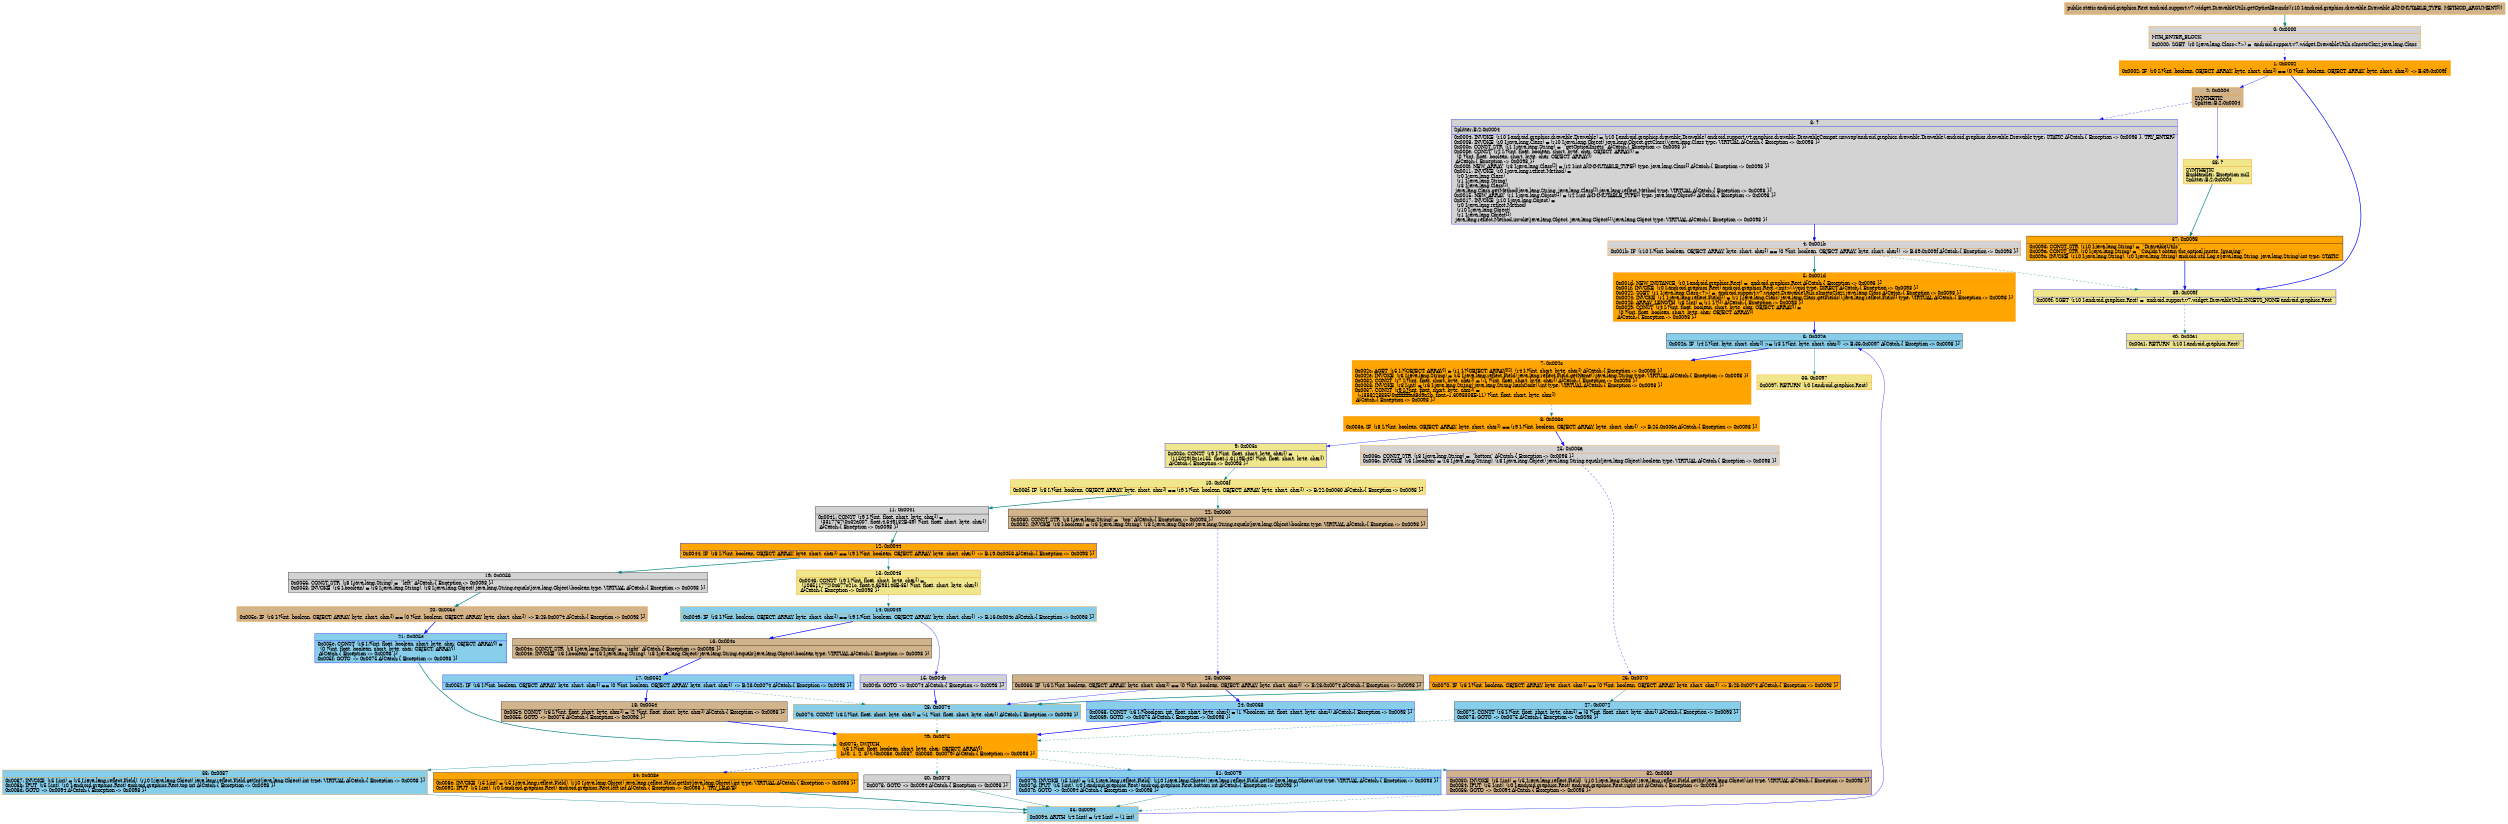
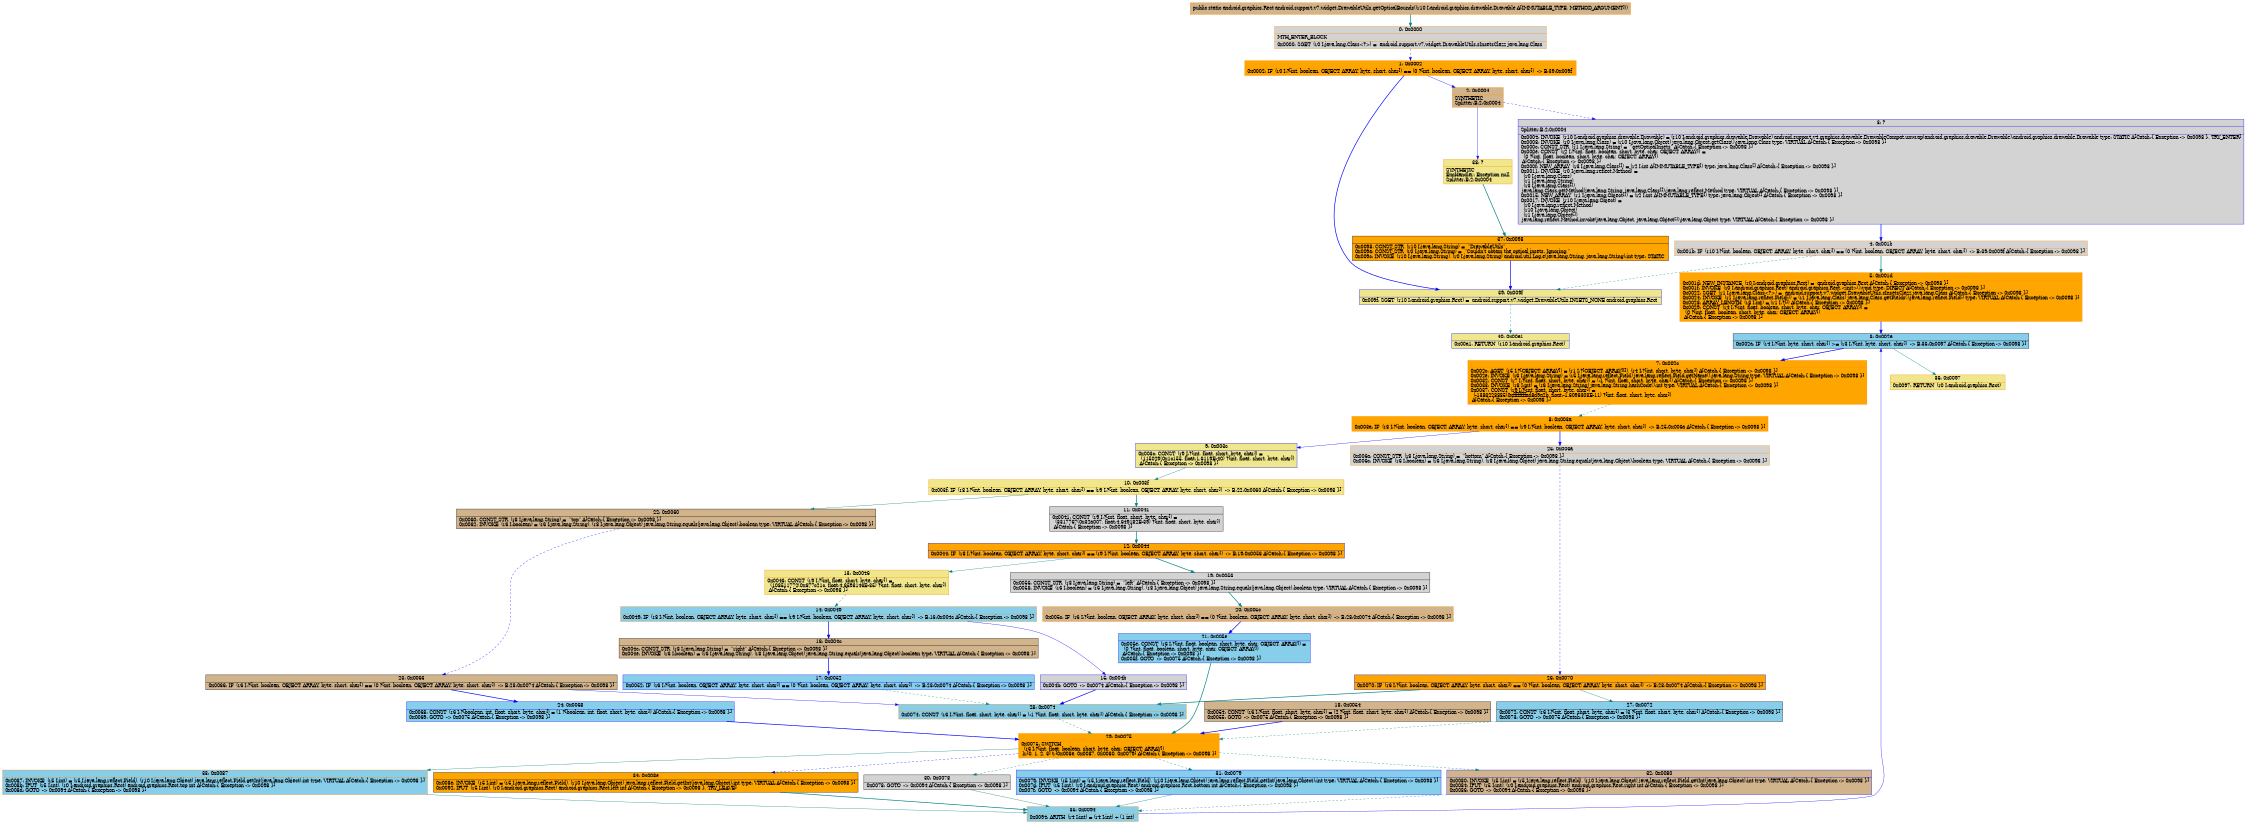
edge "17: 0x0052" -> "18: 0x0054": removed
